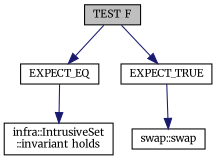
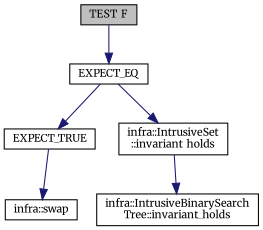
edge "TEST_F" -> "EXPECT_TRUE": now "EXPECT_EQ" -> "EXPECT_TRUE"
node "swap::swap": label "swap::swap" -> "infra::swap"
node "infra::IntrusiveBinarySearch Tree::invariant_holds": added
